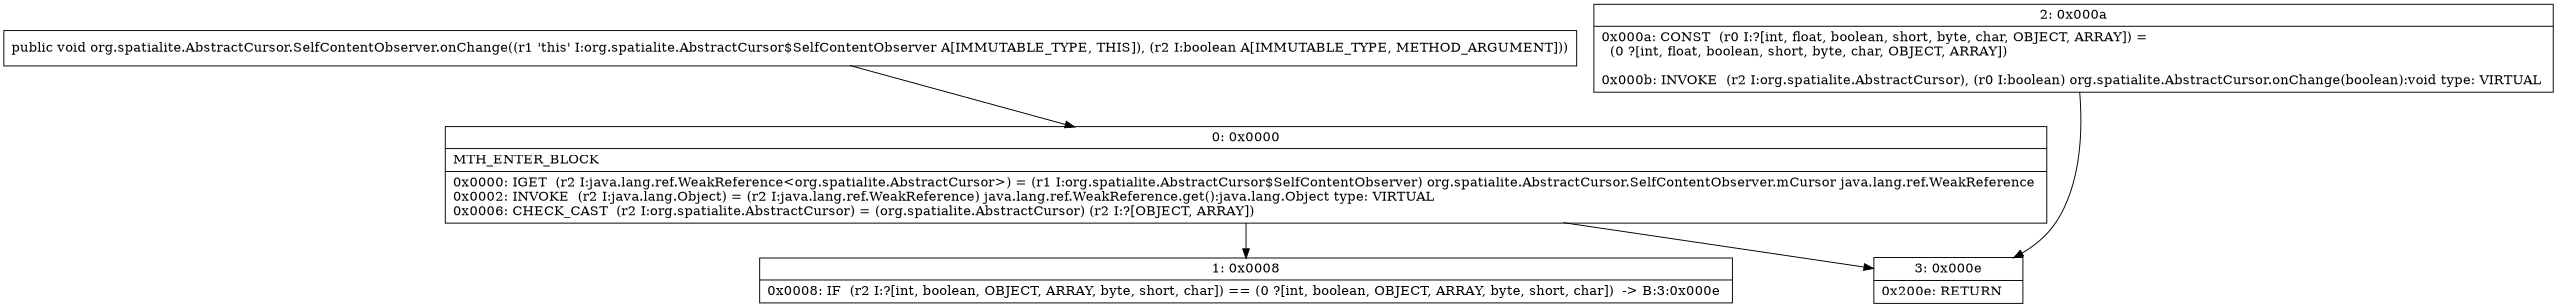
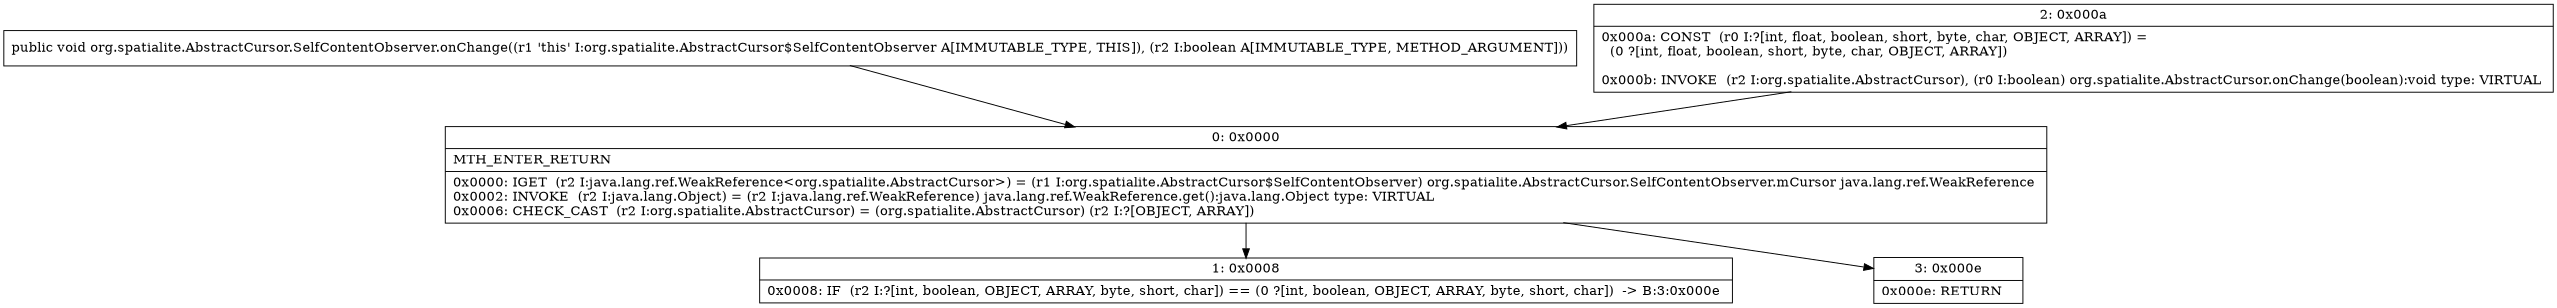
node "0: 0x0000": text "MTH_ENTER_BLOCK" -> "MTH_ENTER_RETURN"
edge "2: 0x000a" -> "3: 0x000e": now "2: 0x000a" -> "0: 0x0000"
node "3: 0x000e": text "0x200e: RETURN" -> "0x000e: RETURN"
